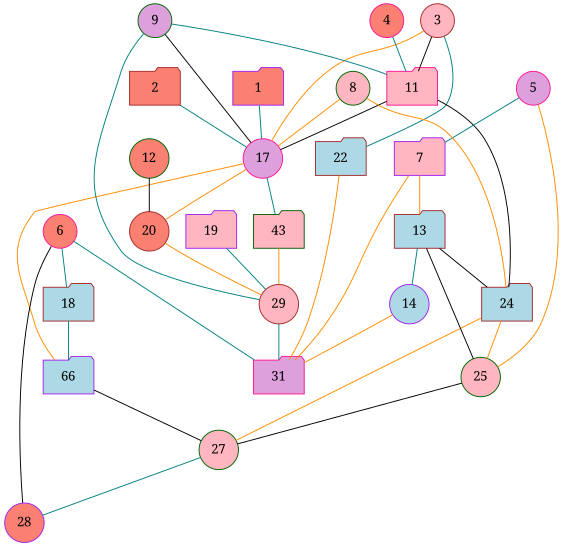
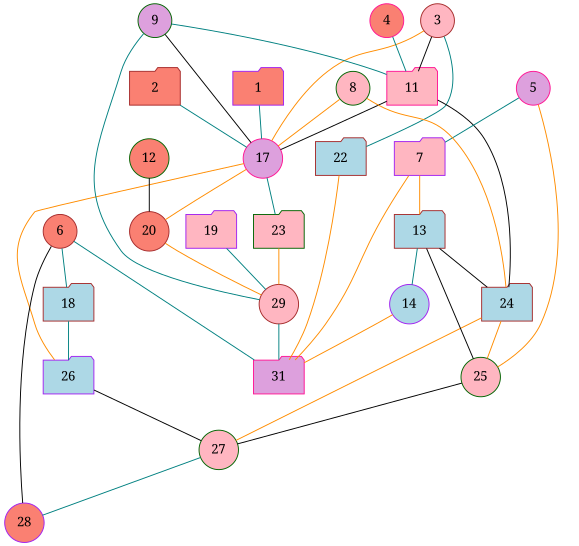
node "6": color deeppink -> brown
node "43": label "43" -> "23"
node "66": label "66" -> "26"
